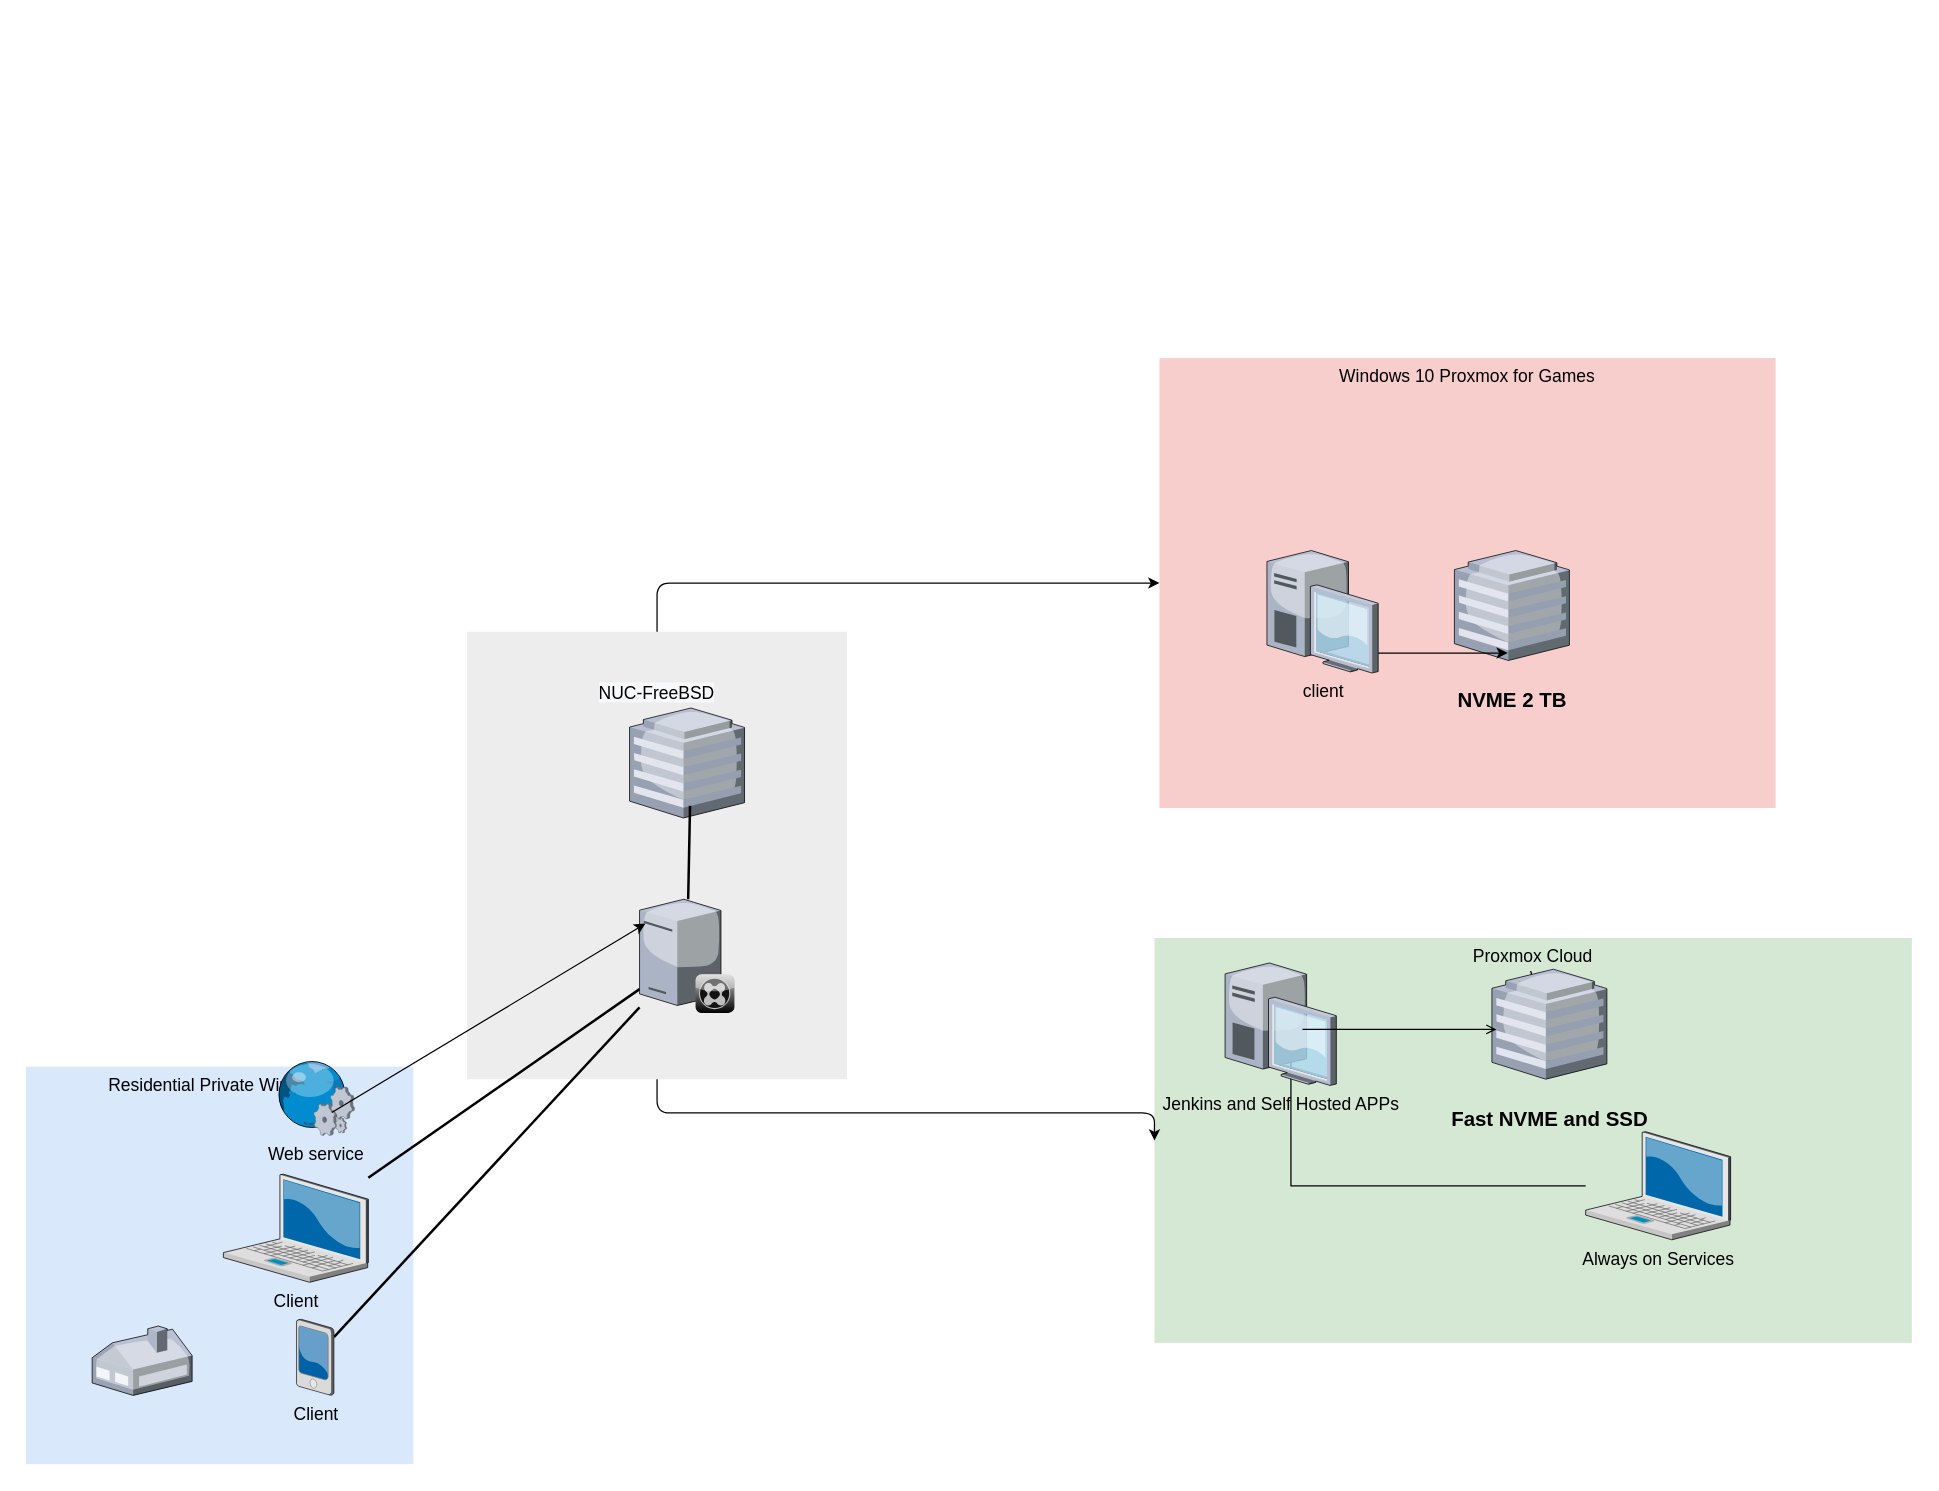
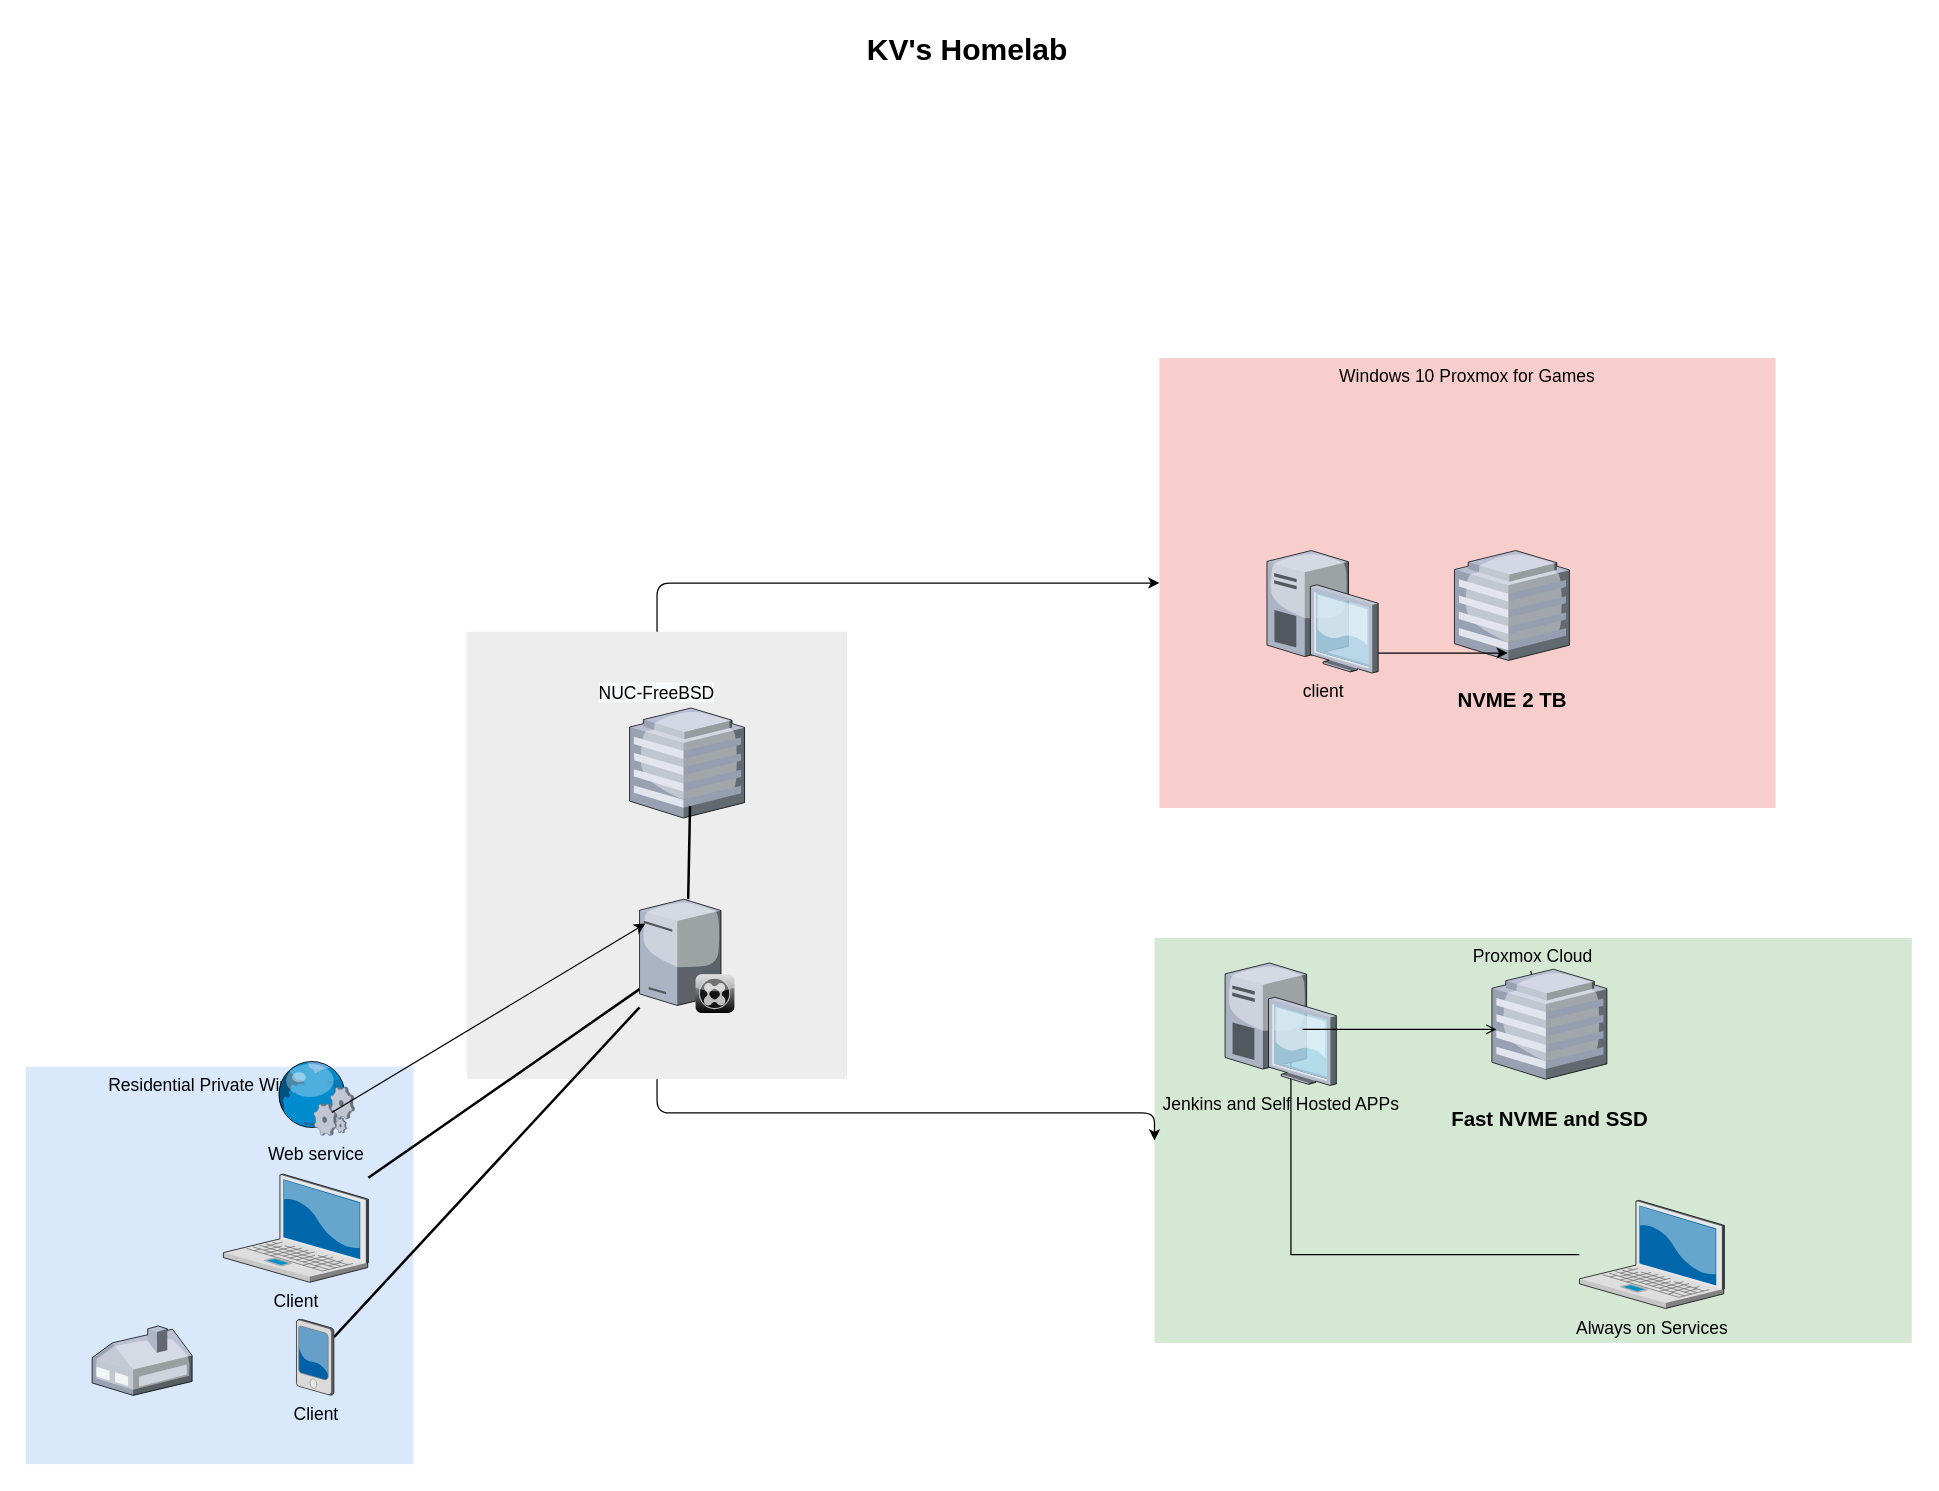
node "KV's Homelab": added
node "Always on Services": moved (1658, 1186) -> (1652, 1255)
